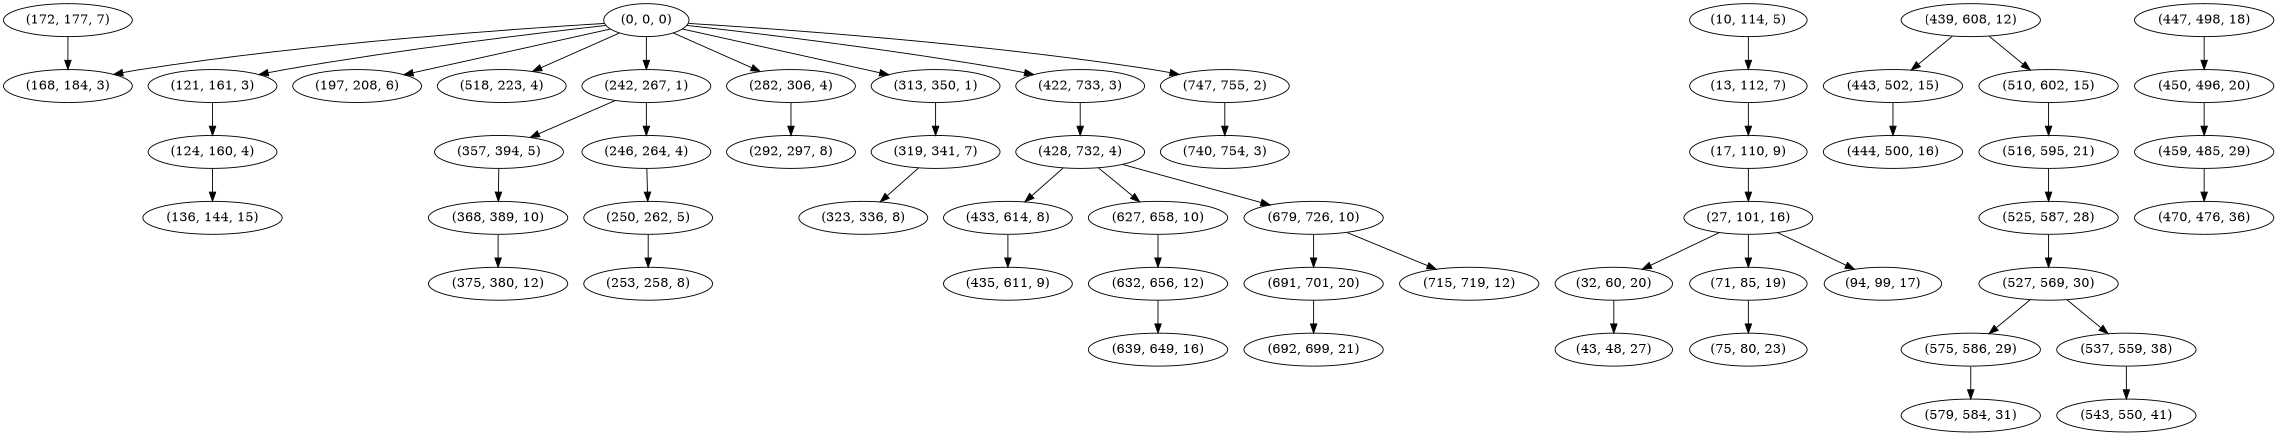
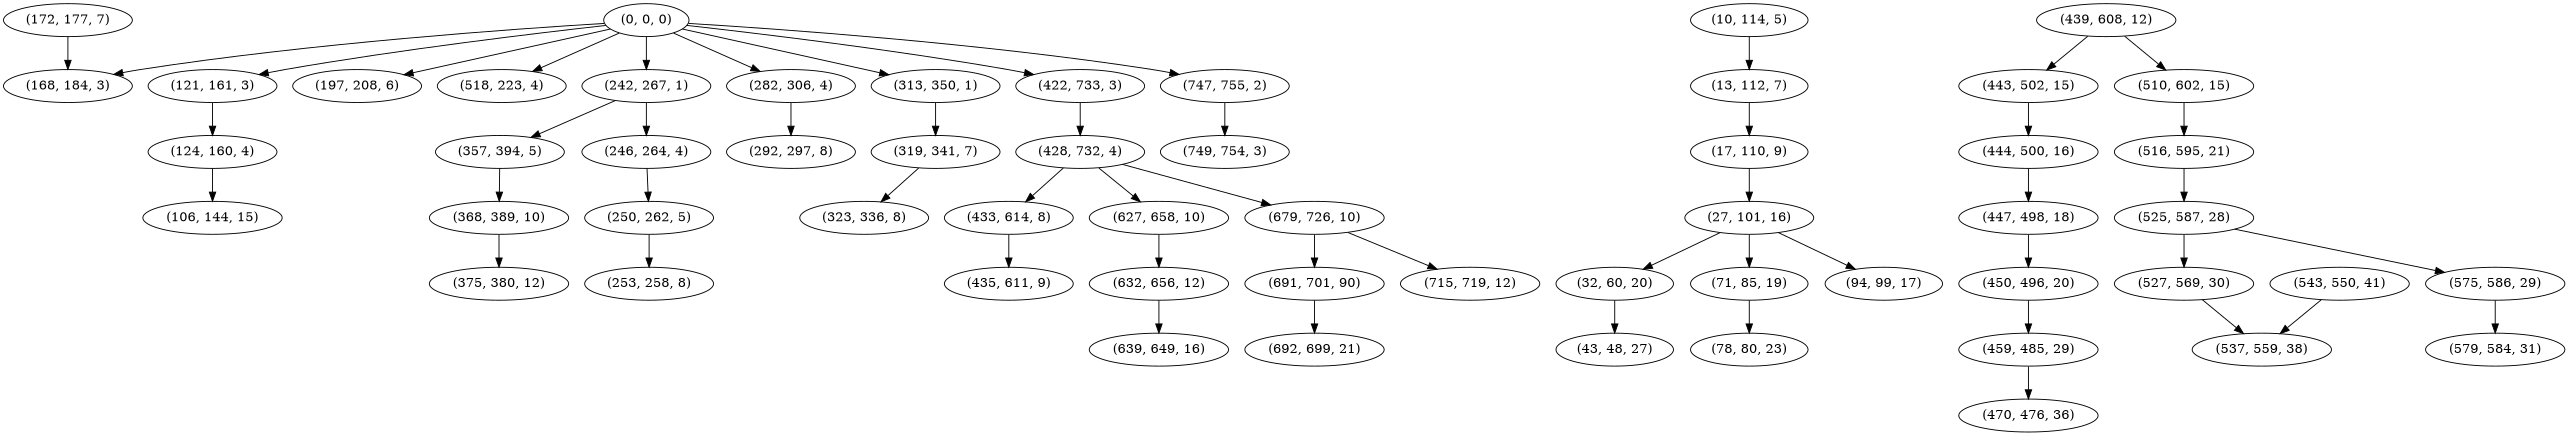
node "(740, 754, 3)": label "(740, 754, 3)" -> "(749, 754, 3)"
edge "(444, 500, 16)" -> "(447, 498, 18)": added
node "(136, 144, 15)": label "(136, 144, 15)" -> "(106, 144, 15)"
node "(691, 701, 20)": label "(691, 701, 20)" -> "(691, 701, 90)"
edge "(527, 569, 30)" -> "(575, 586, 29)": now "(525, 587, 28)" -> "(575, 586, 29)"
node "(75, 80, 23)": label "(75, 80, 23)" -> "(78, 80, 23)"
edge "(537, 559, 38)" -> "(543, 550, 41)": reversed
